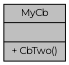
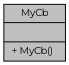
node "MyCb": text "+ CbTwo()" -> "+ MyCb()"
